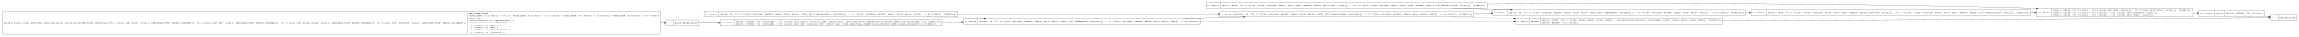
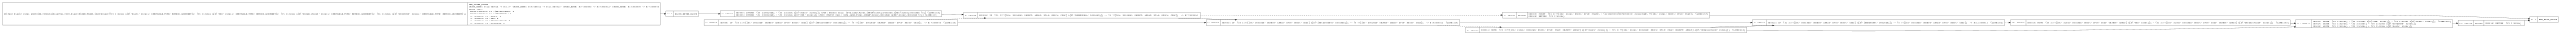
edge "7: 0x000f" -> "5: 0x000c": now "7: 0x000f" -> "8: 0x0011"
node "1: ?": text "MTH_EXIT_USE" -> "MTH_EXIT_BLOCK"
